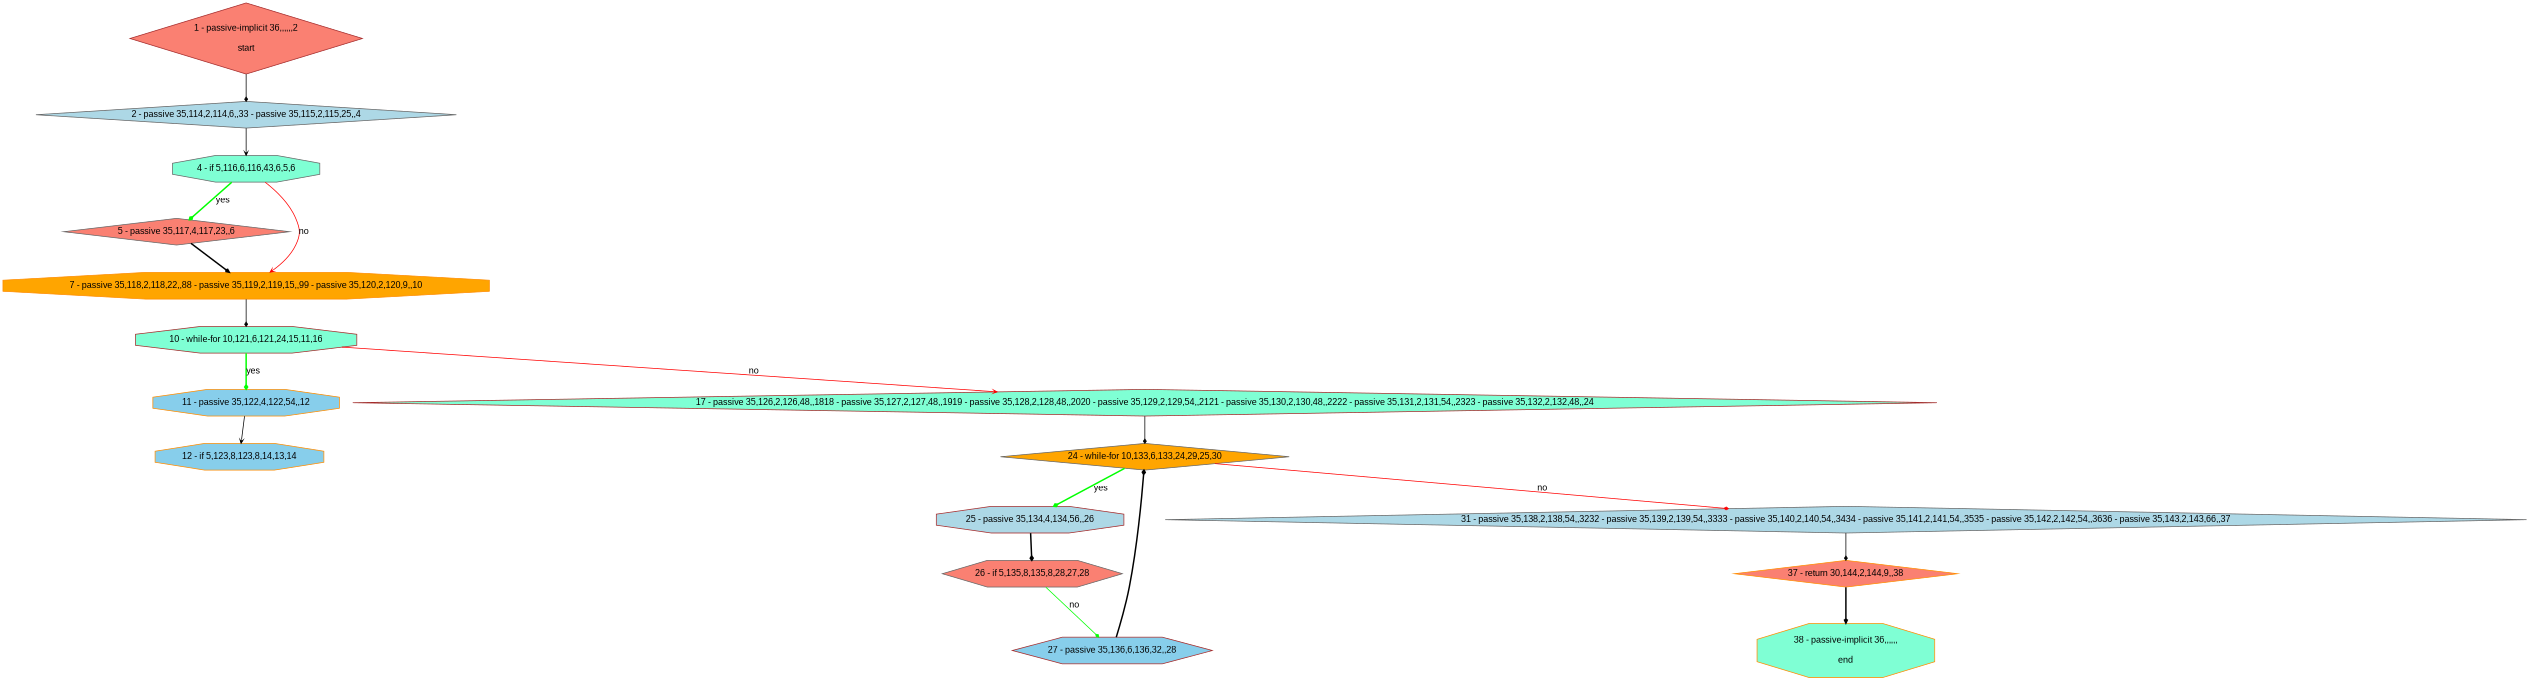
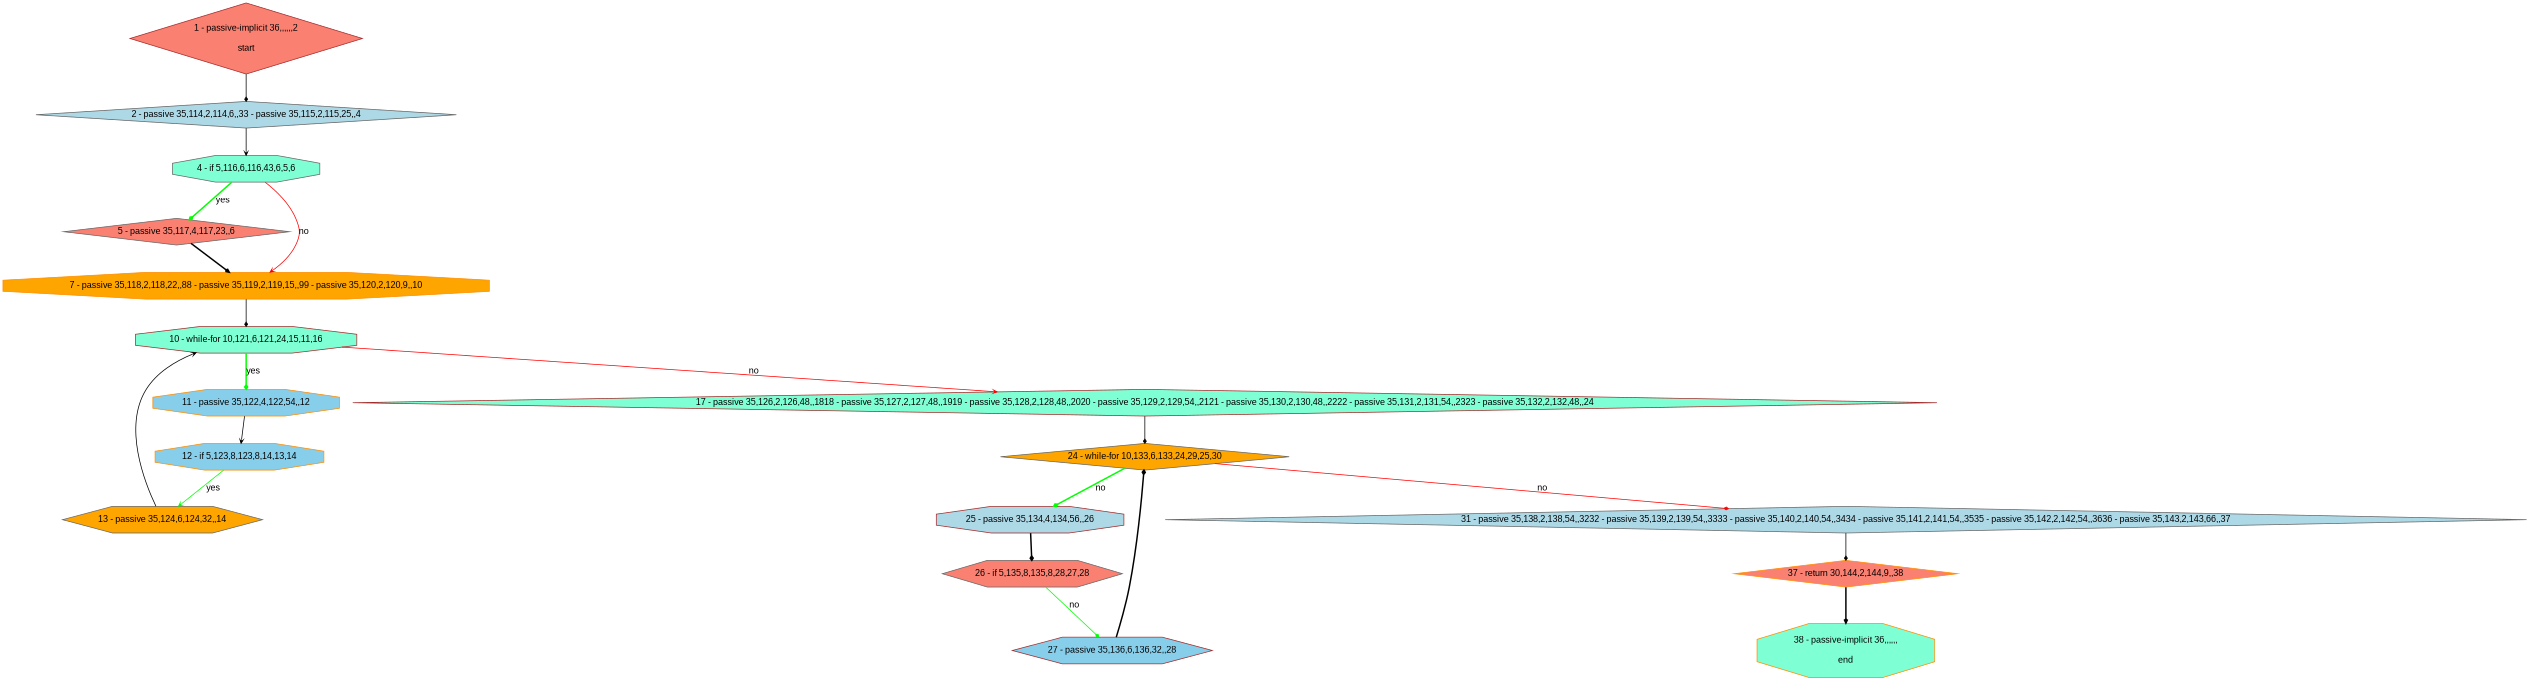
edge "24 - while-for 10,133,6,133,24,29,25,30" -> "25 - passive 35,134,4,134,56,,26": label "yes" -> "no"
node "13 - passive 35,124,6,124,32,,14": added
